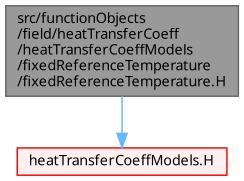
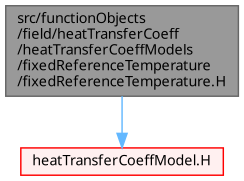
node "heatTransferCoeffModels.H": label "heatTransferCoeffModels.H" -> "heatTransferCoeffModel.H"
